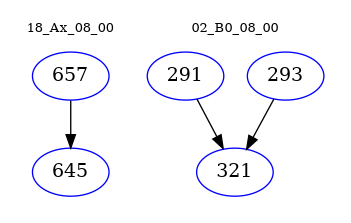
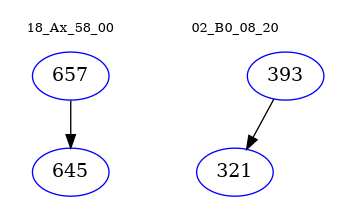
cluster "18_Ax_08_00": label "18_Ax_08_00" -> "18_Ax_58_00"
cluster "02_B0_08_00": label "02_B0_08_00" -> "02_B0_08_20"
node "291": removed
node "293": label "293" -> "393"
